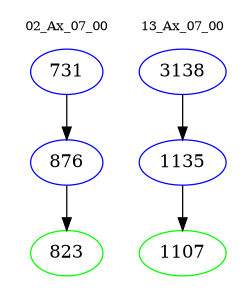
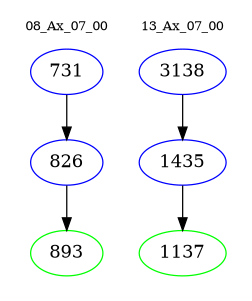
cluster "02_Ax_07_00": label "02_Ax_07_00" -> "08_Ax_07_00"
node "876": label "876" -> "826"
node "1135": label "1135" -> "1435"
node "823": label "823" -> "893"
node "1107": label "1107" -> "1137"
